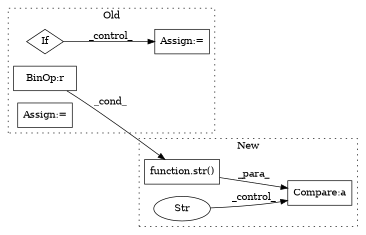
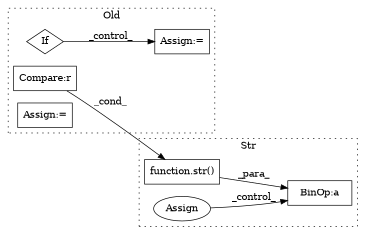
node "BinOp:r": label "BinOp:r" -> "Compare:r"
cluster "New": label "New" -> "Str"
node "Compare:a": label "Compare:a" -> "BinOp:a"
node "Str": label "Str" -> "Assign"
